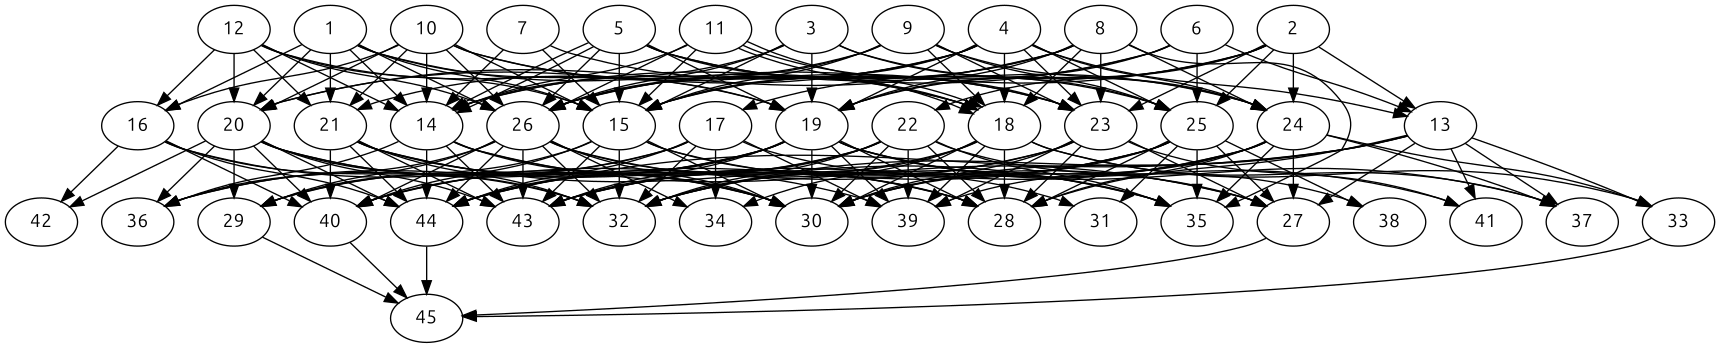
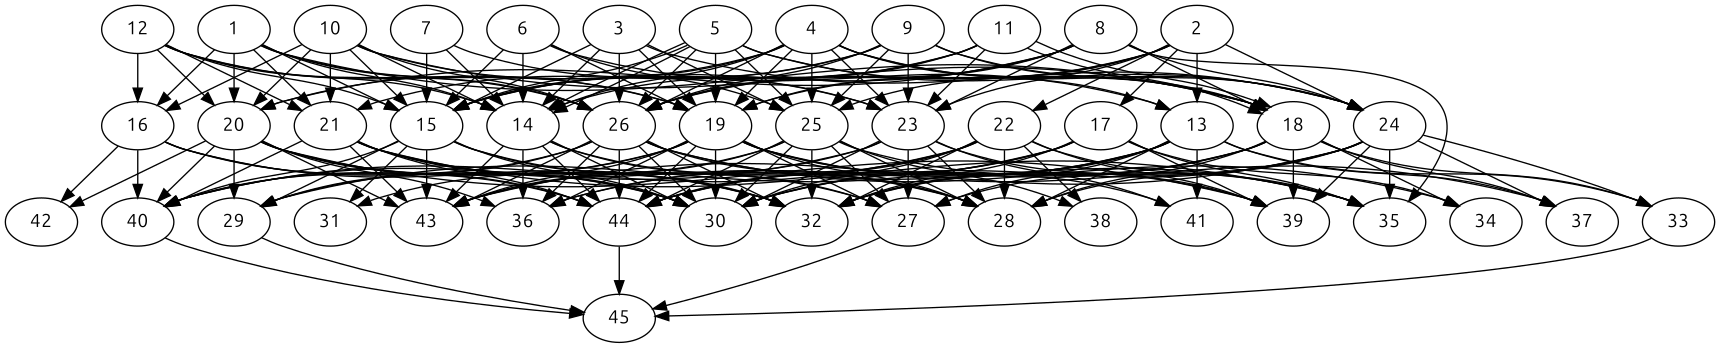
edge "13" -> "36": added
